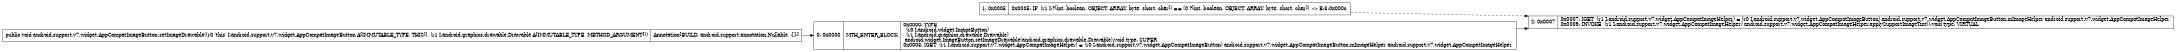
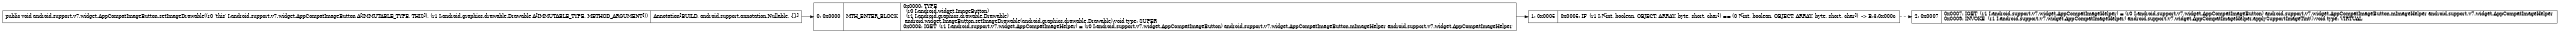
edge "0: 0x0000" -> "2: 0x0007": now "0: 0x0000" -> "1: 0x0005"
